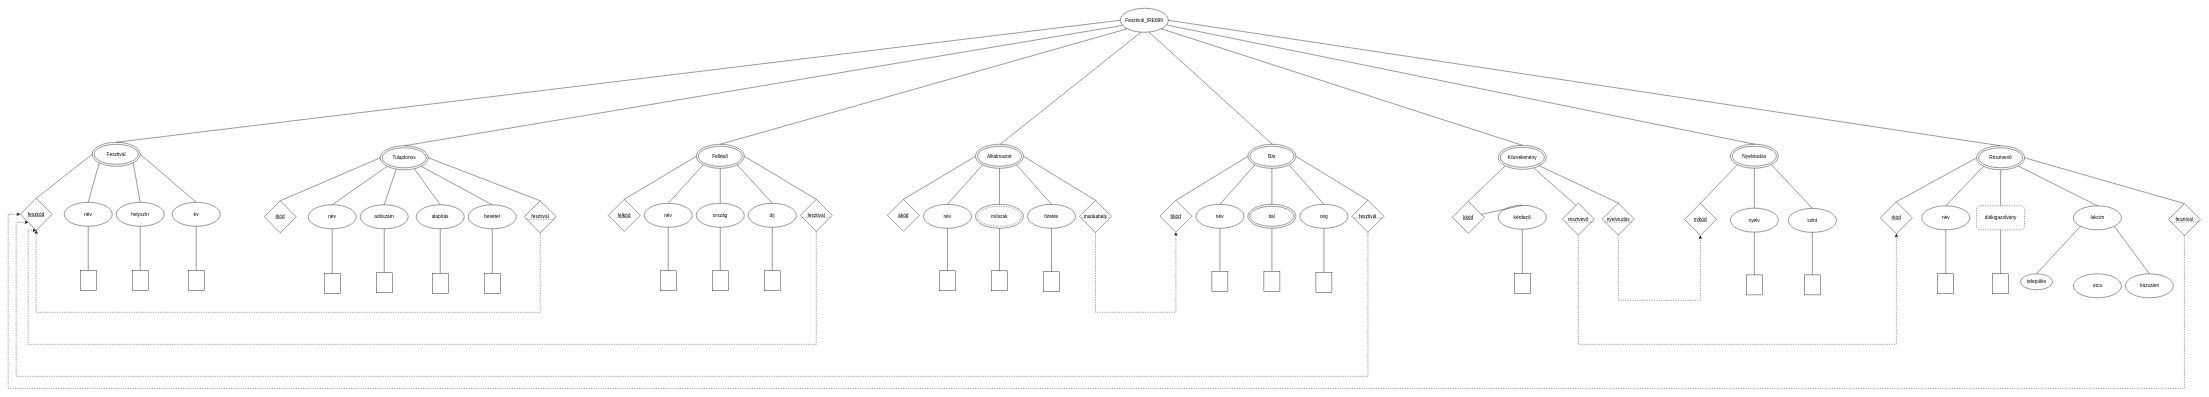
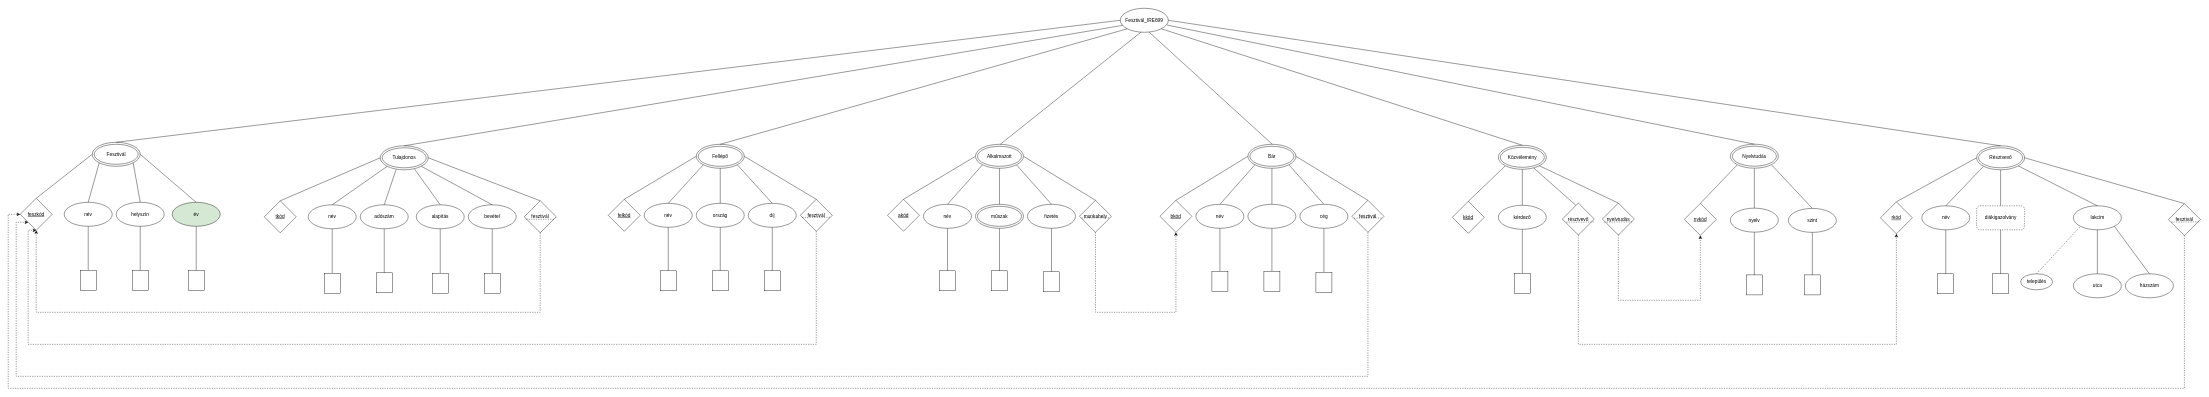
edge "kkód" -- "kérdező": now "Közvélemény" -- "kérdező"
node "év": fillcolor #ffffff -> #d5e8d4
node "műszak": style dashed -> solid
node "ital": removed
edge "lakcím" -- "település": style solid -> dashed
edge "lakcím" -- "utca": added
